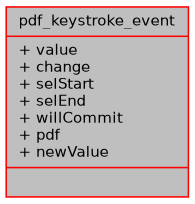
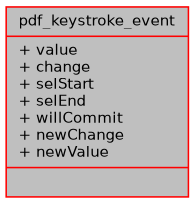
node "pdf_keystroke_event": text "+ pdf" -> "+ newChange"
